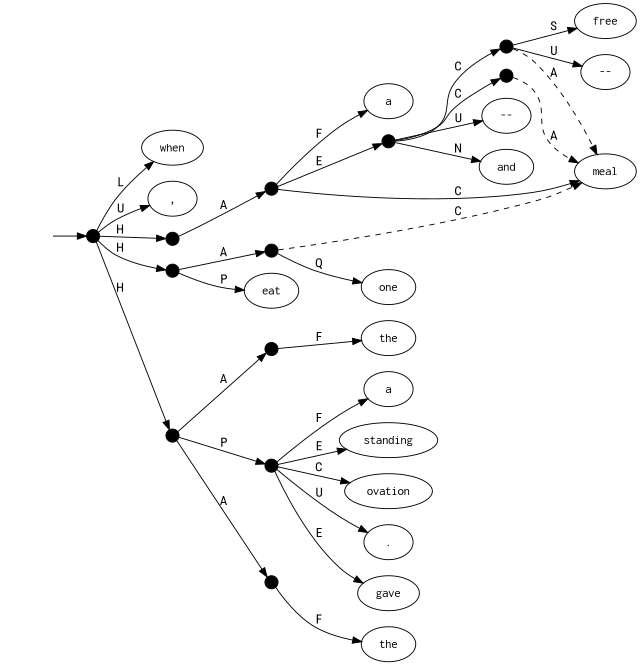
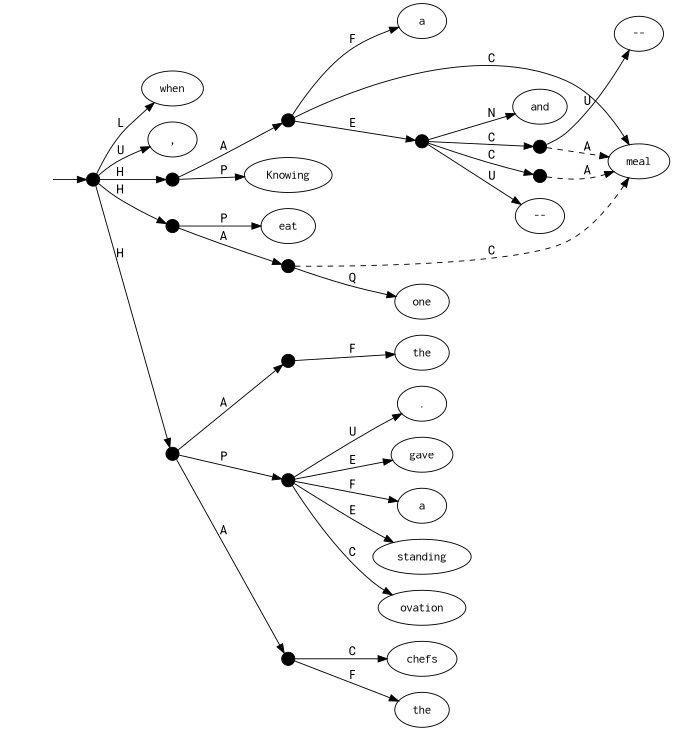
node "free": removed
node "Knowing": added
node "chefs": added
